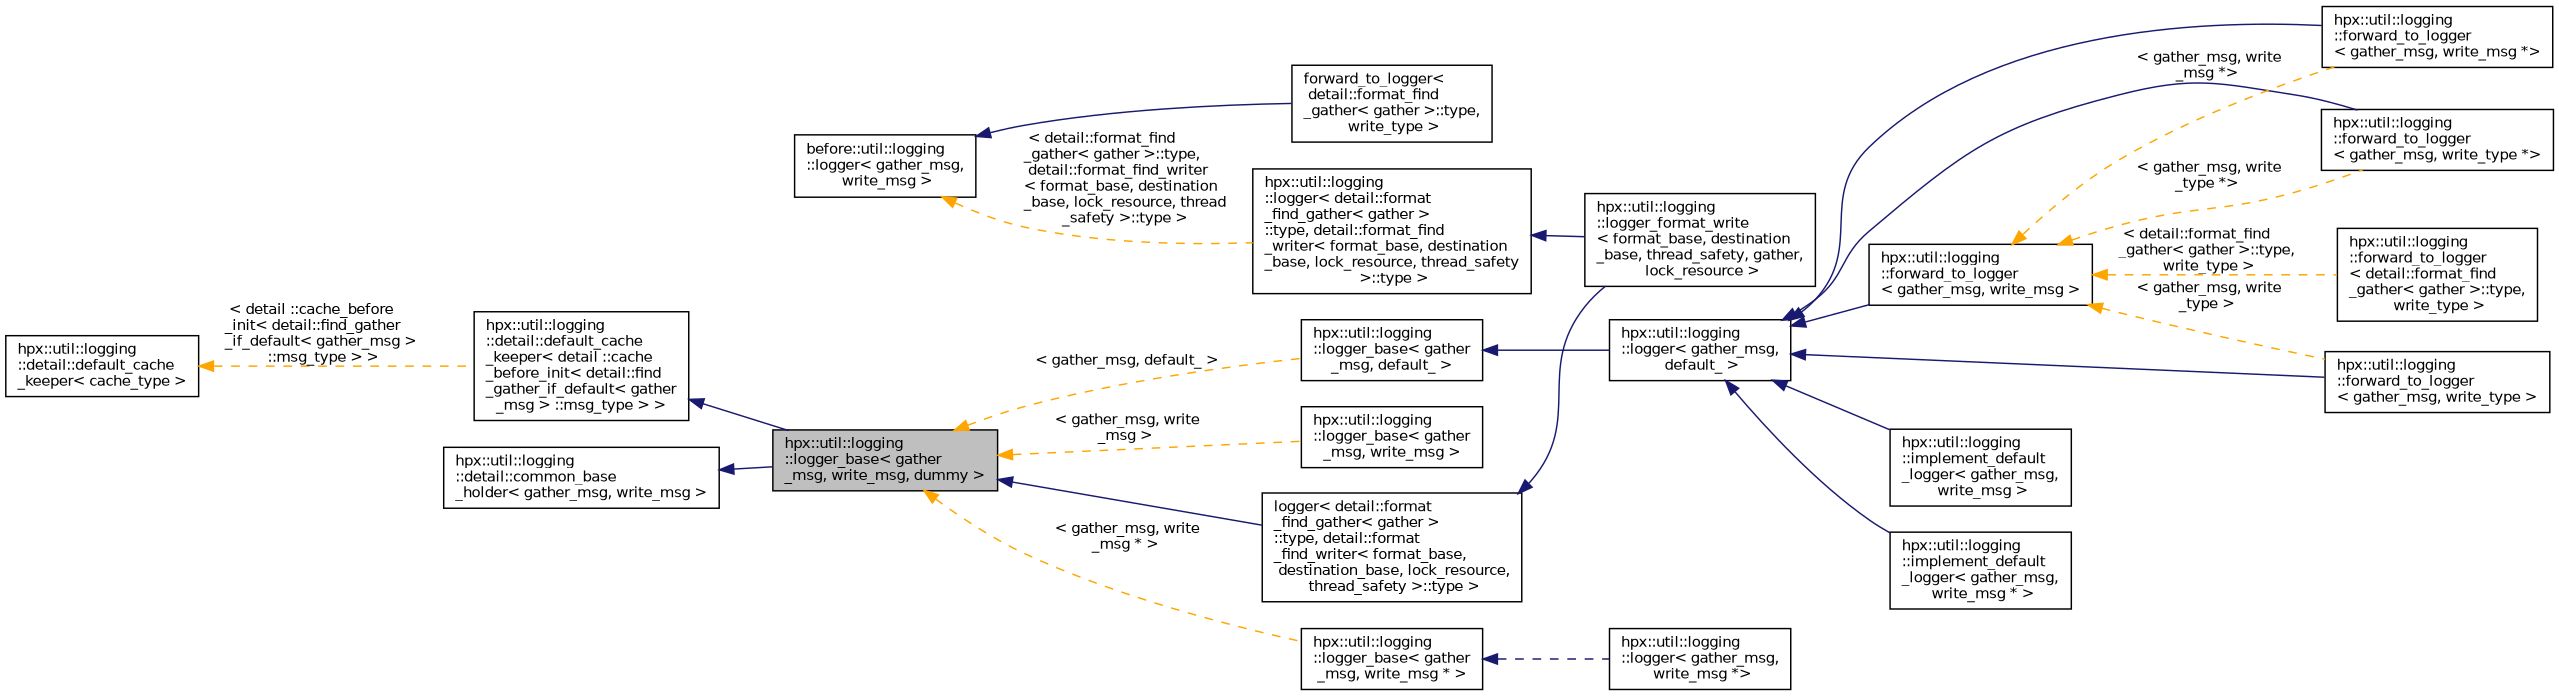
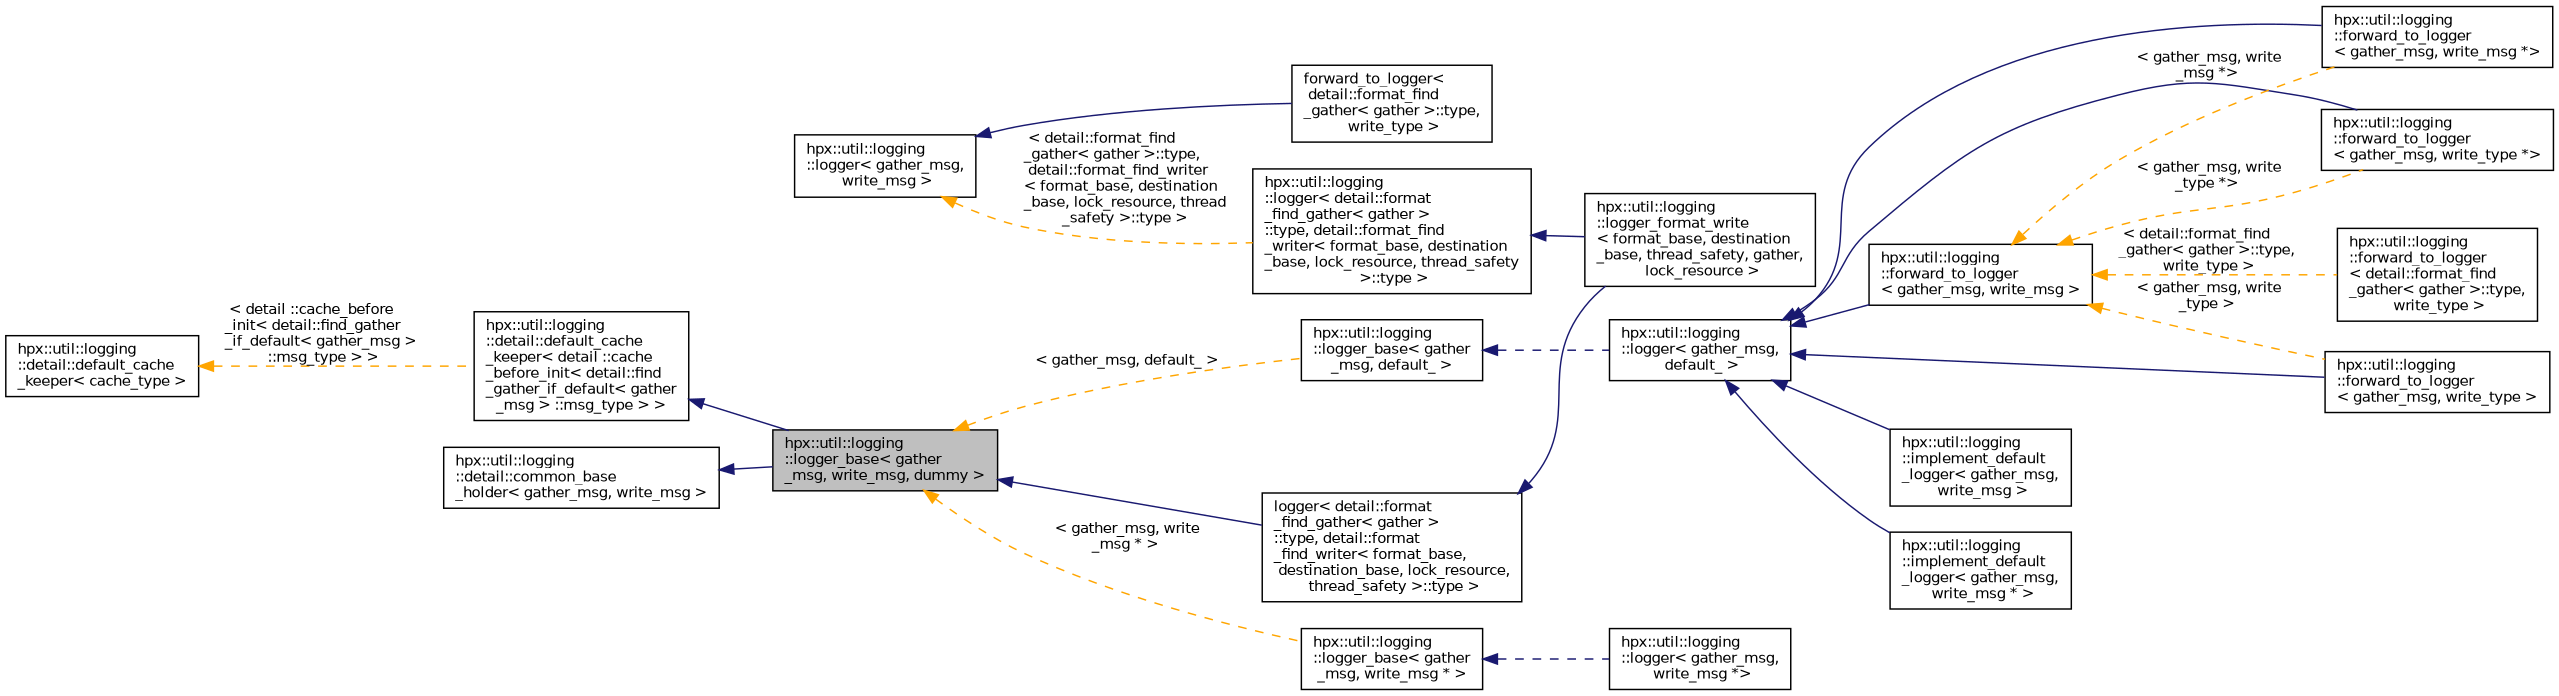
node "before::util::logging ::logger< gather_msg, write_msg >": label "before::util::logging ::logger< gather_msg, write_msg >" -> "hpx::util::logging ::logger< gather_msg, write_msg >"
edge "hpx::util::logging ::logger< gather_msg, default_ >" -> "hpx::util::logging ::logger_base< gather _msg, default_ >": style solid -> dashed
node "hpx::util::logging ::logger_base< gather _msg, write_msg >": removed
